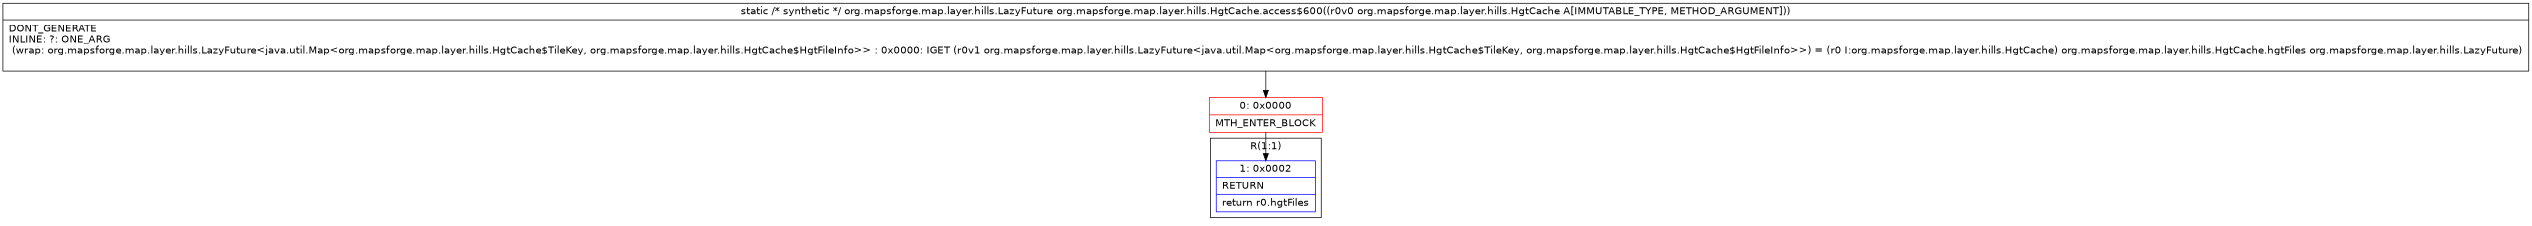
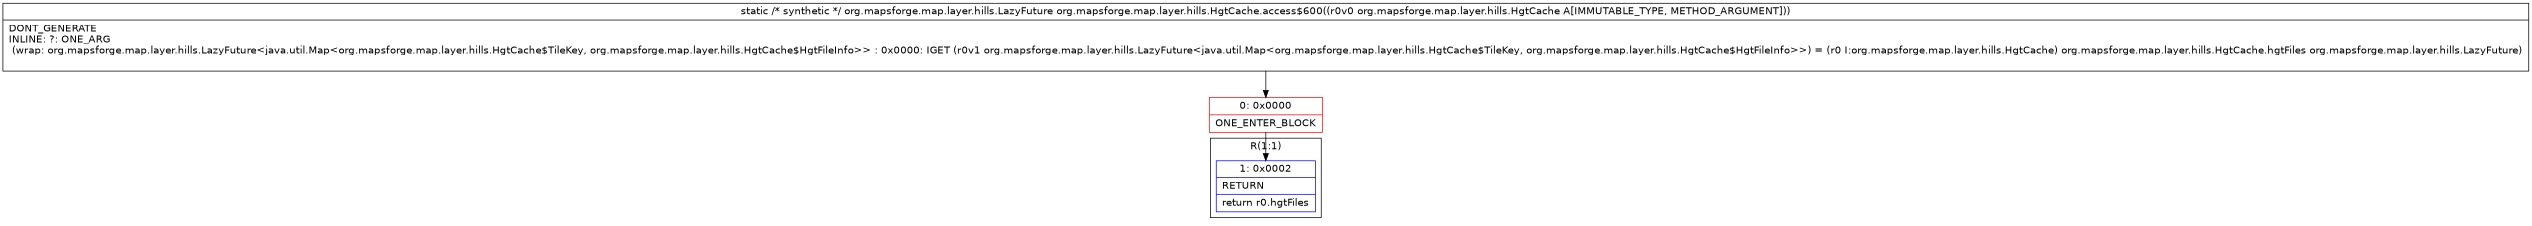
node "0: 0x0000": text "MTH_ENTER_BLOCK" -> "ONE_ENTER_BLOCK"
